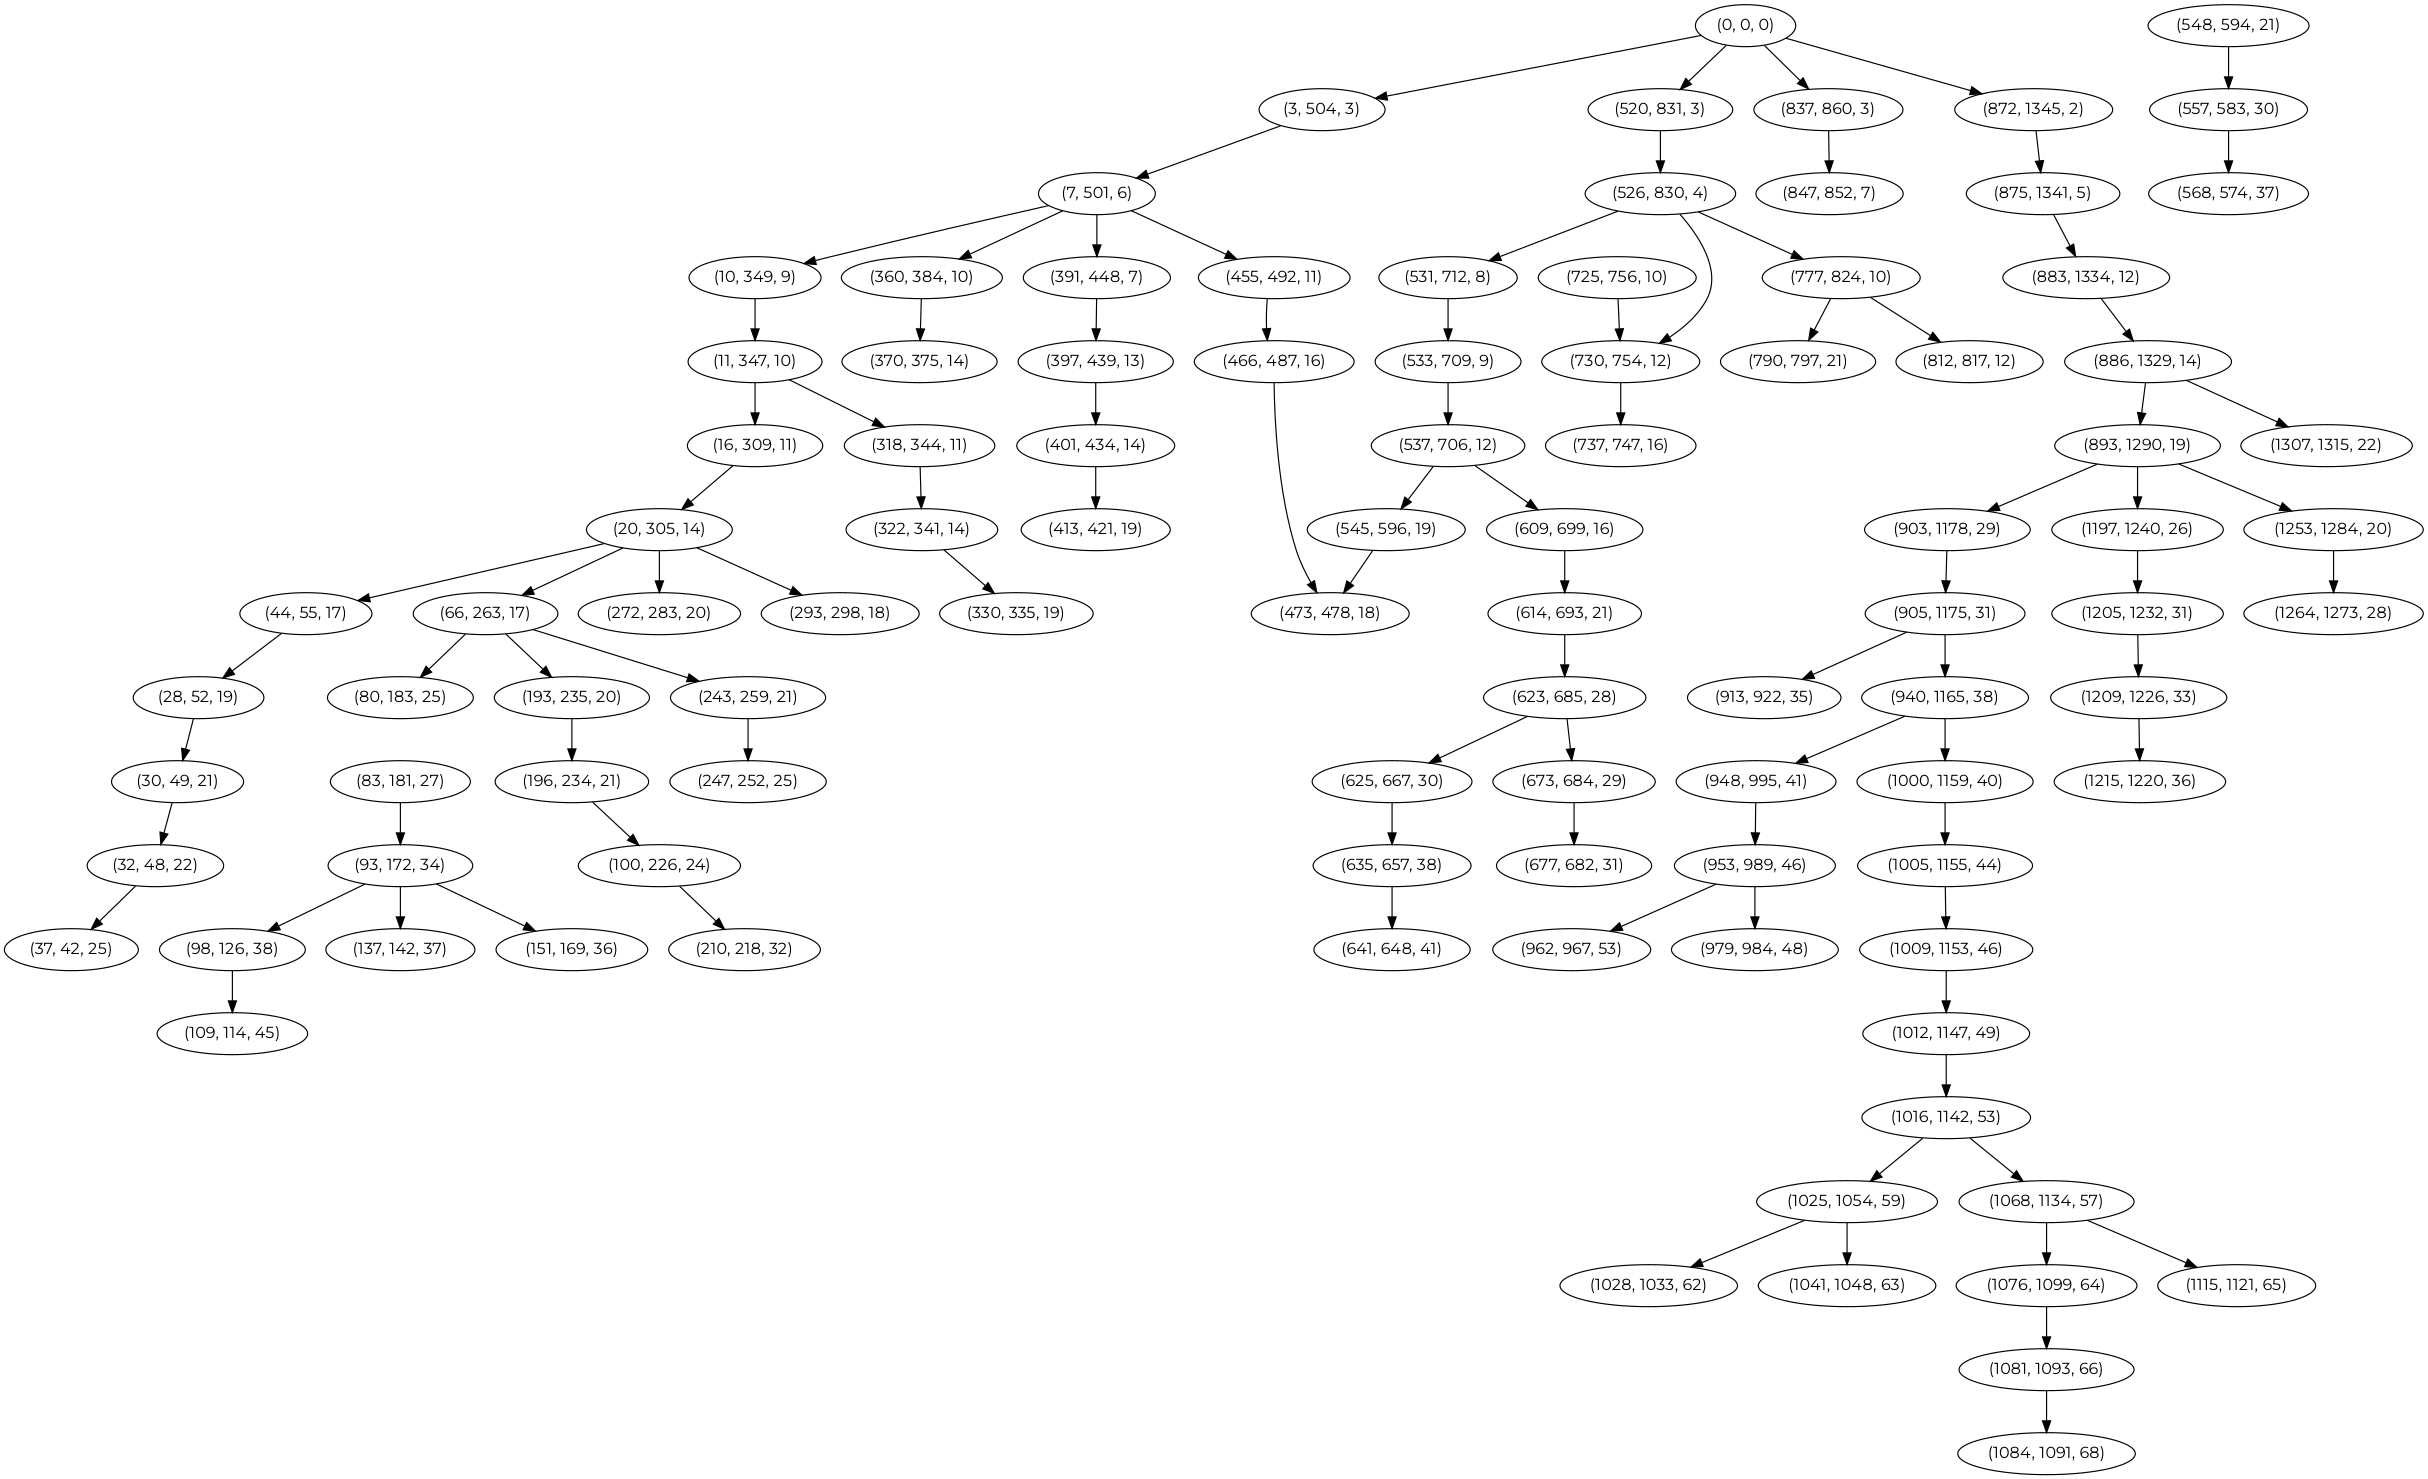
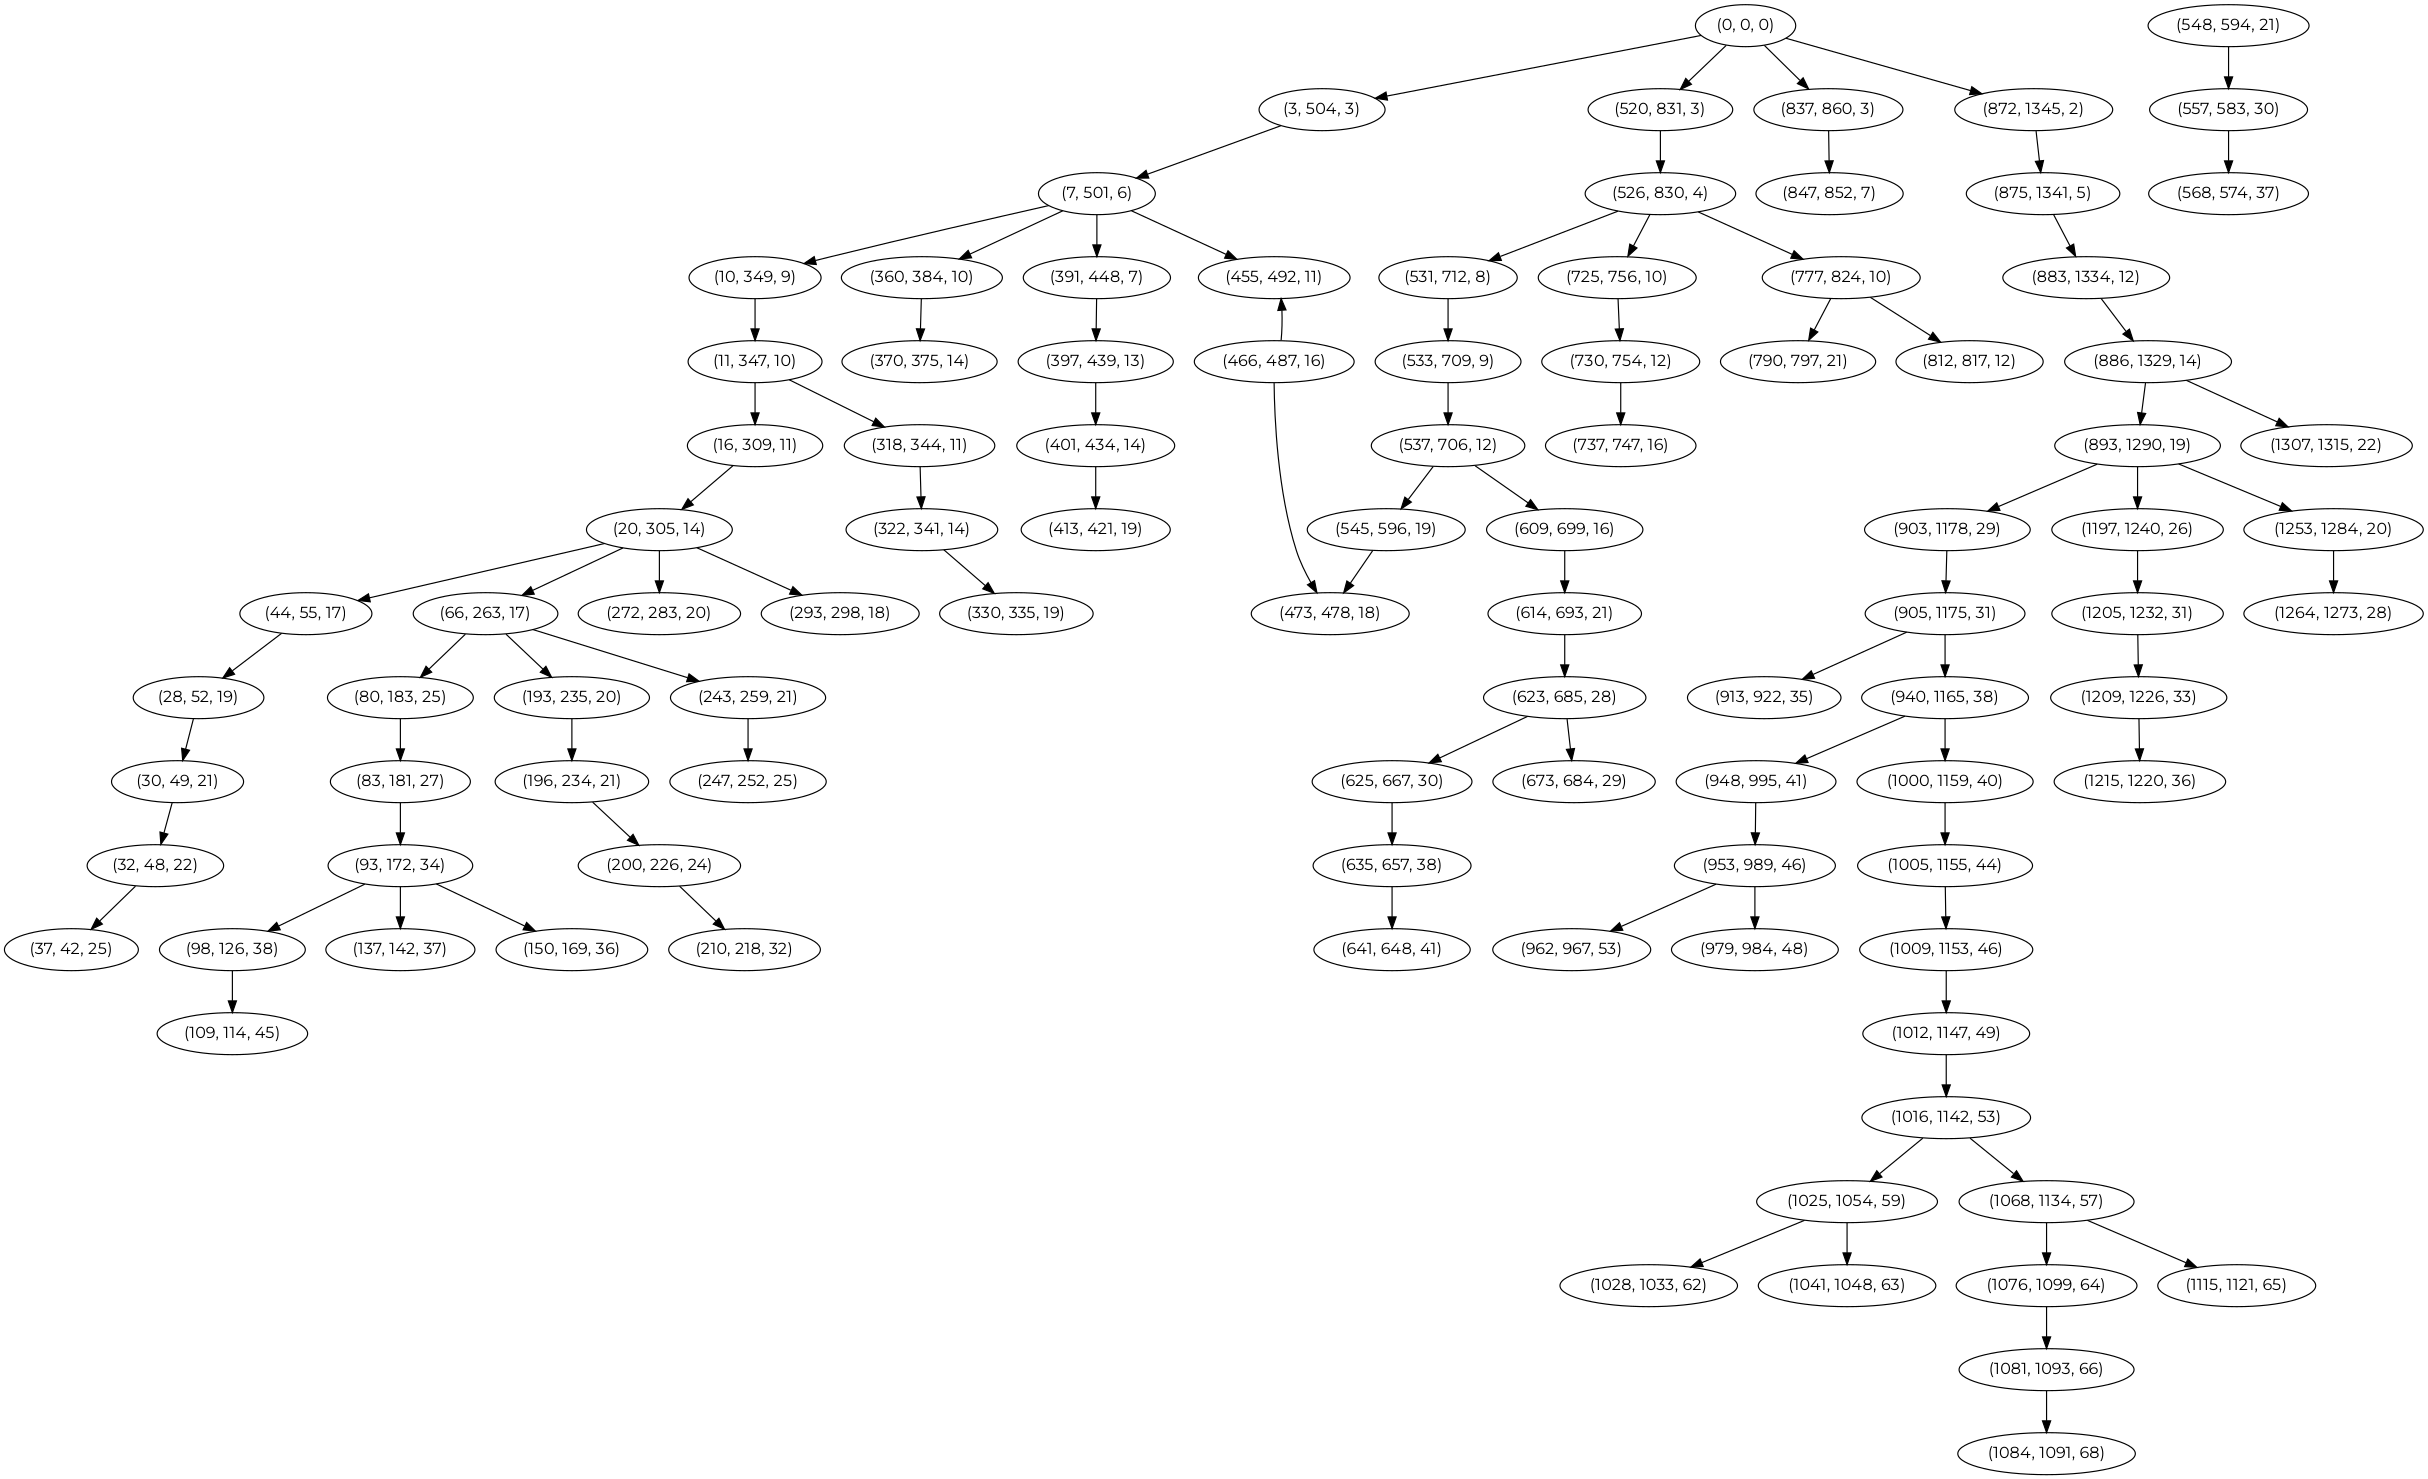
edge "(526, 830, 4)" -> "(730, 754, 12)": now "(526, 830, 4)" -> "(725, 756, 10)"
edge "(455, 492, 11)" -> "(466, 487, 16)": reversed
edge "(80, 183, 25)" -> "(83, 181, 27)": added
node "(100, 226, 24)": label "(100, 226, 24)" -> "(200, 226, 24)"
node "(677, 682, 31)": removed
node "(151, 169, 36)": label "(151, 169, 36)" -> "(150, 169, 36)"
